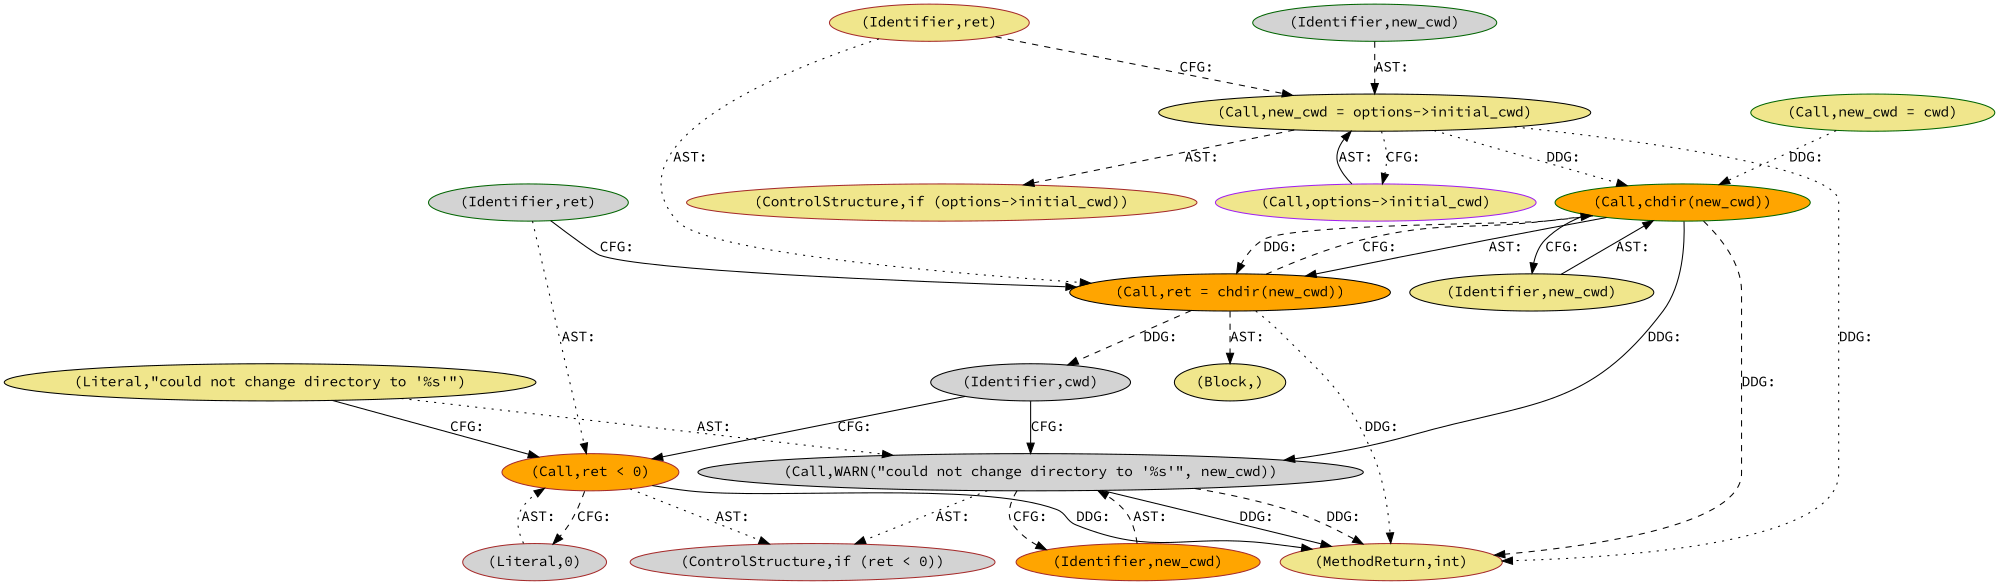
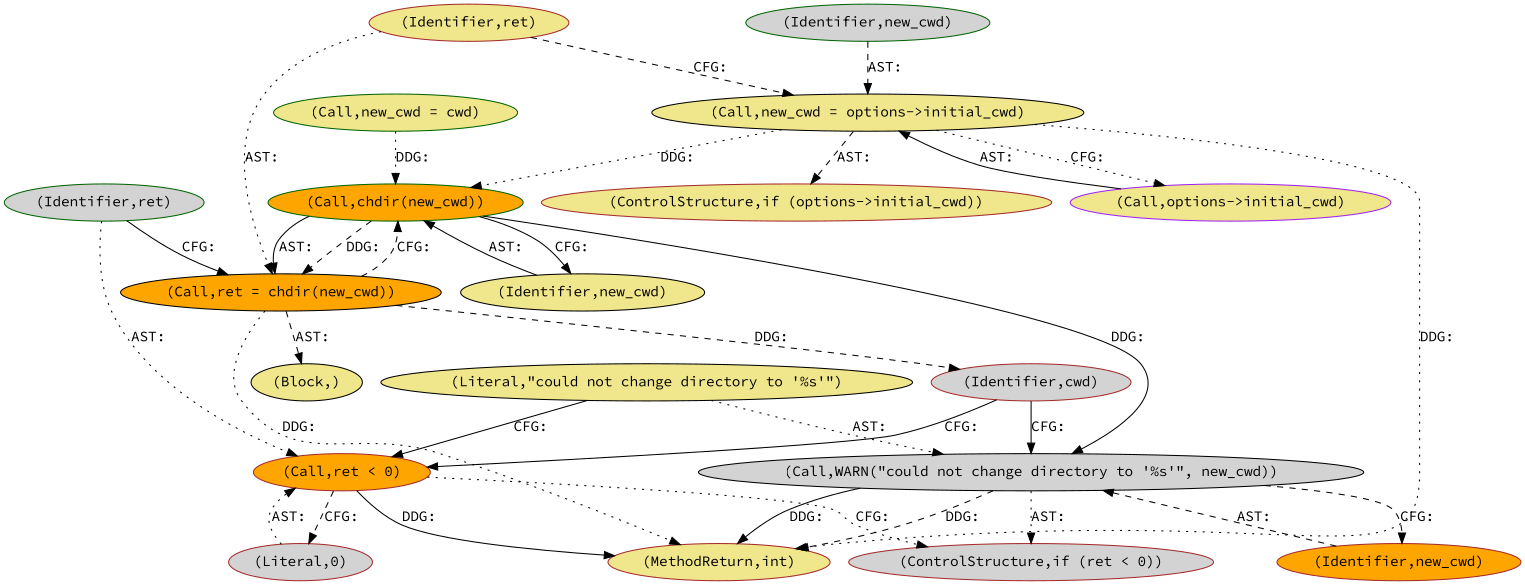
node "(Identifier,cwd)": color black -> brown
edge "(Call,chdir(new_cwd))" -> "(MethodReturn,int)": removed, label "DDG:"
edge "(Call,ret < 0)" -> "(ControlStructure,if (ret < 0))": label "AST: " -> "CFG: "
